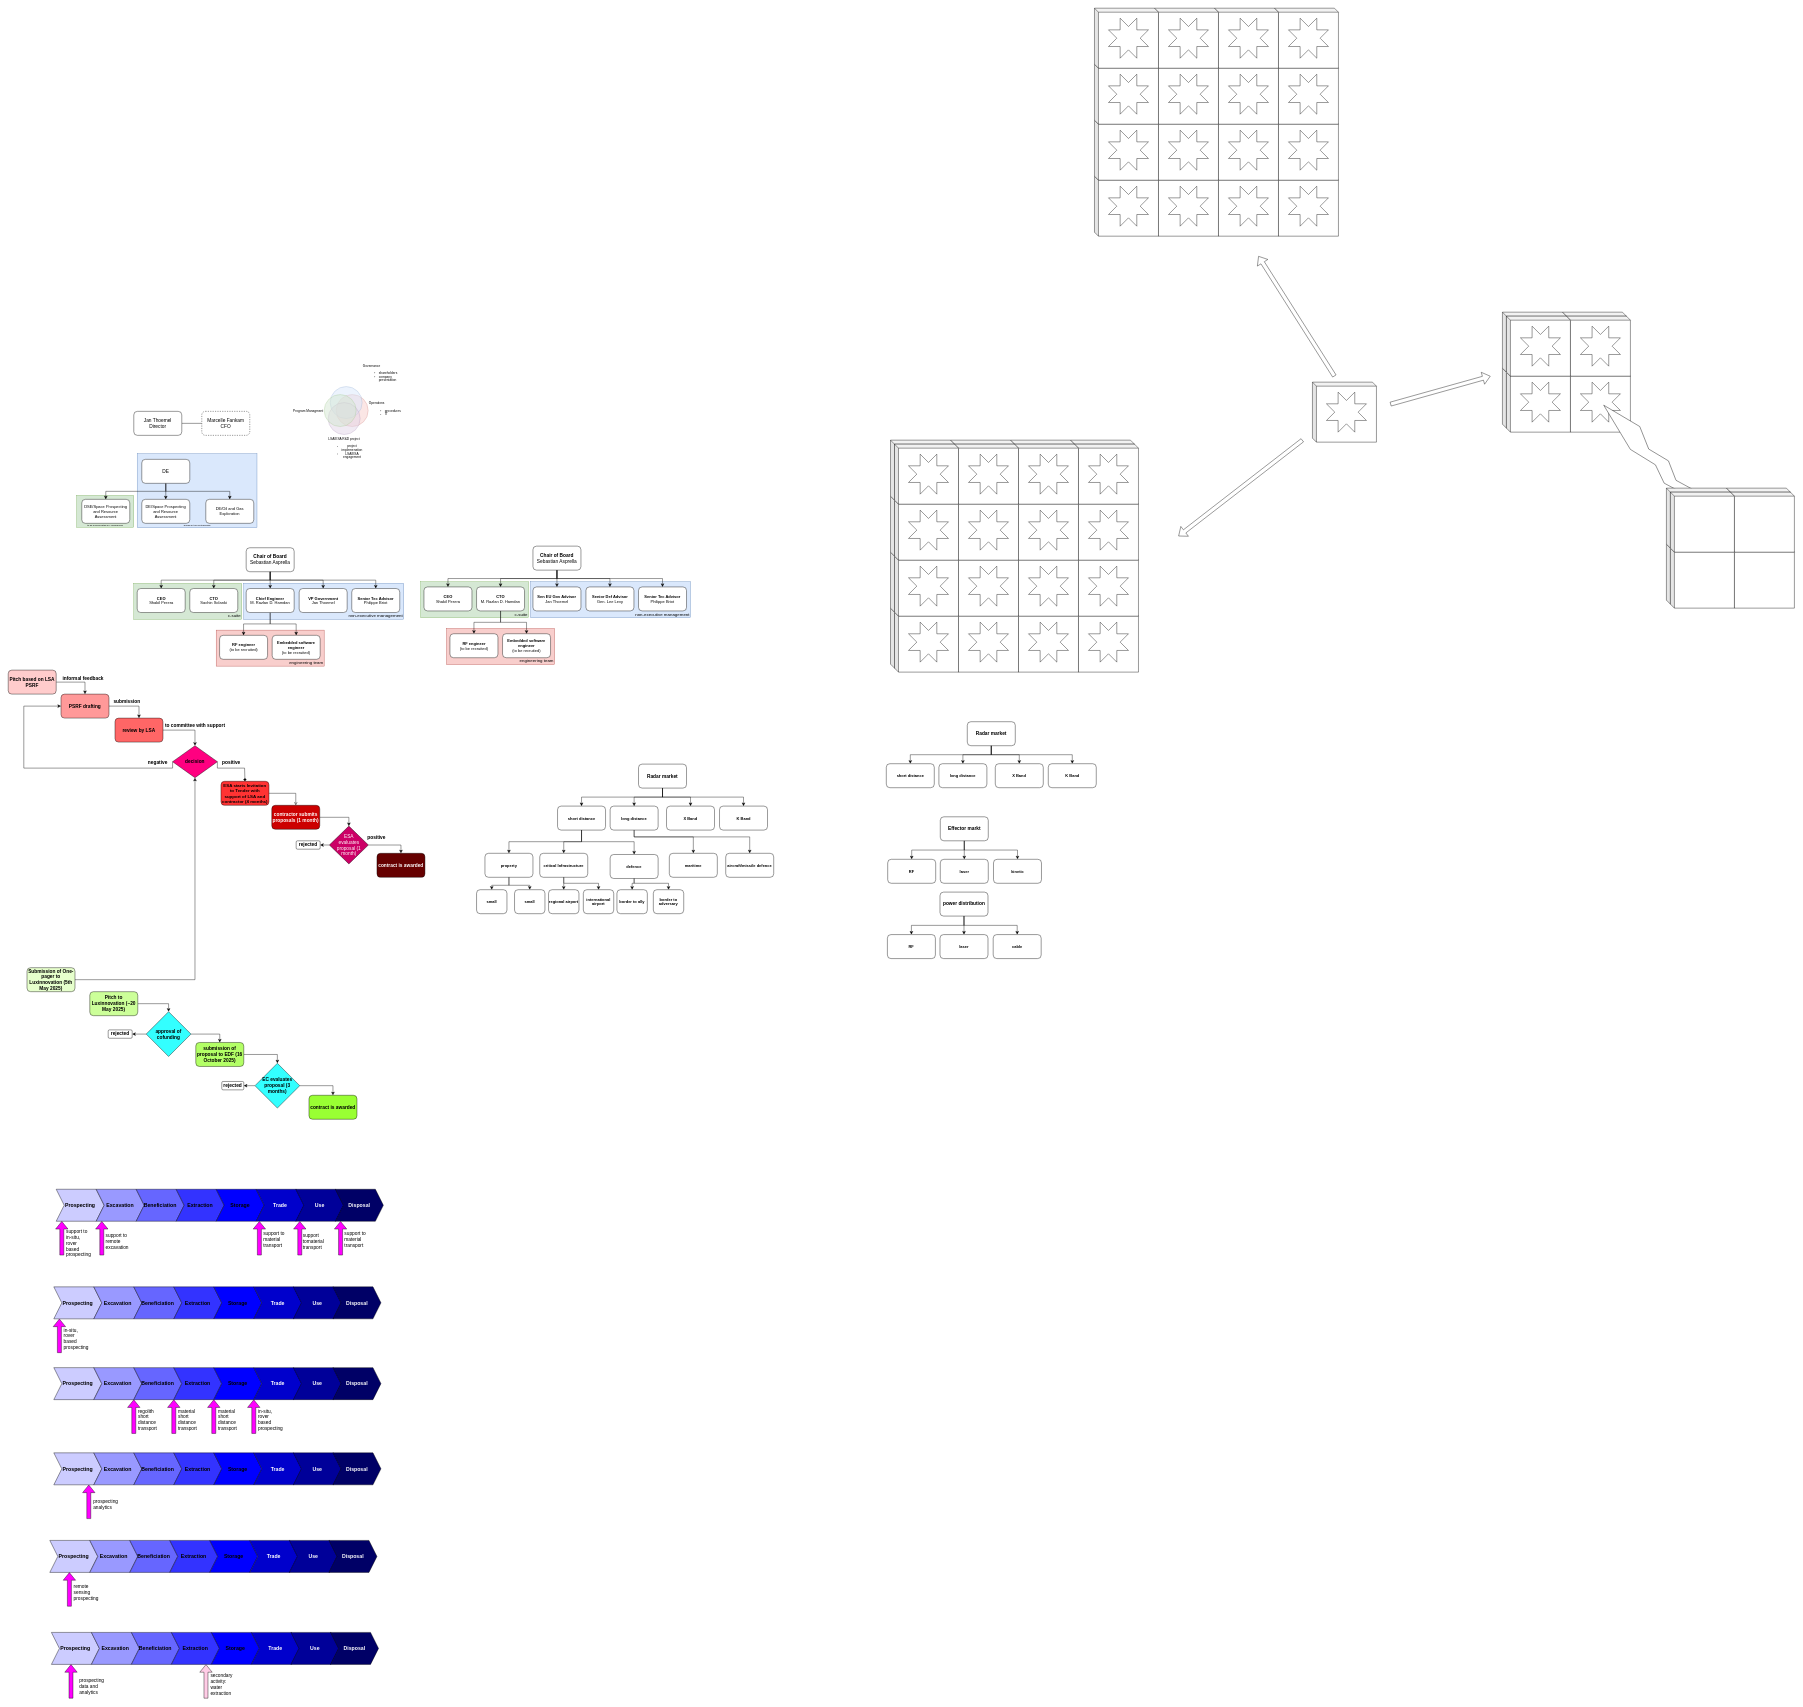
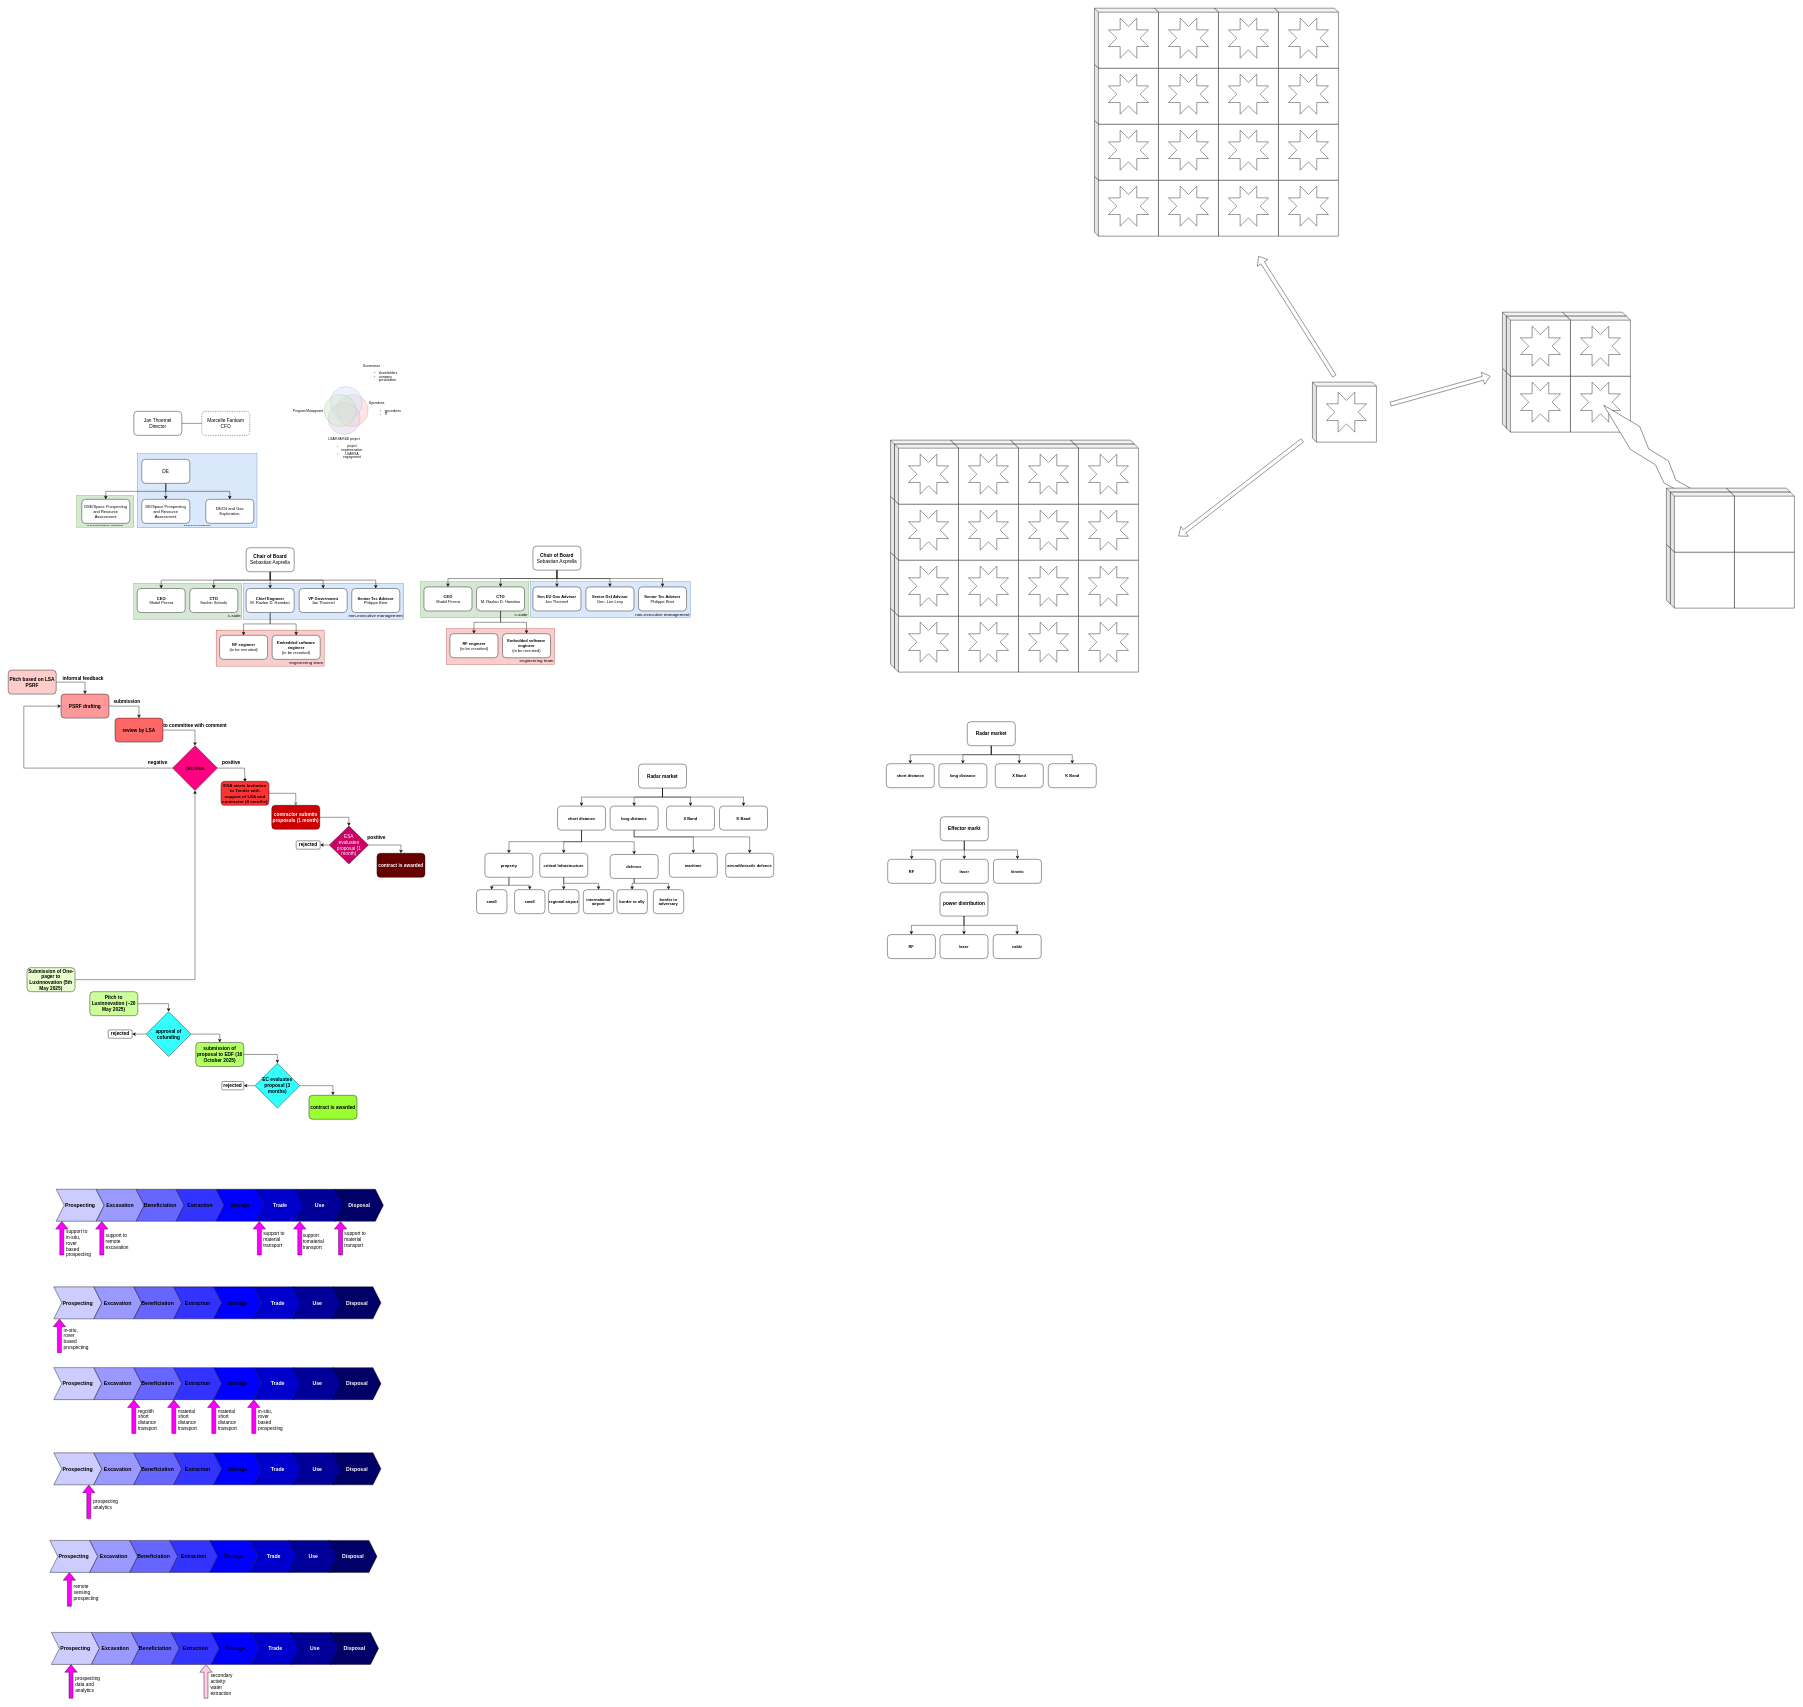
node "to committee with support": label "to committee with support" -> "to committee with comment"
node "decision": size 45x32 -> 45x45
node "prospecting data and analytics": moved (91, 1687) -> (87, 1685)
